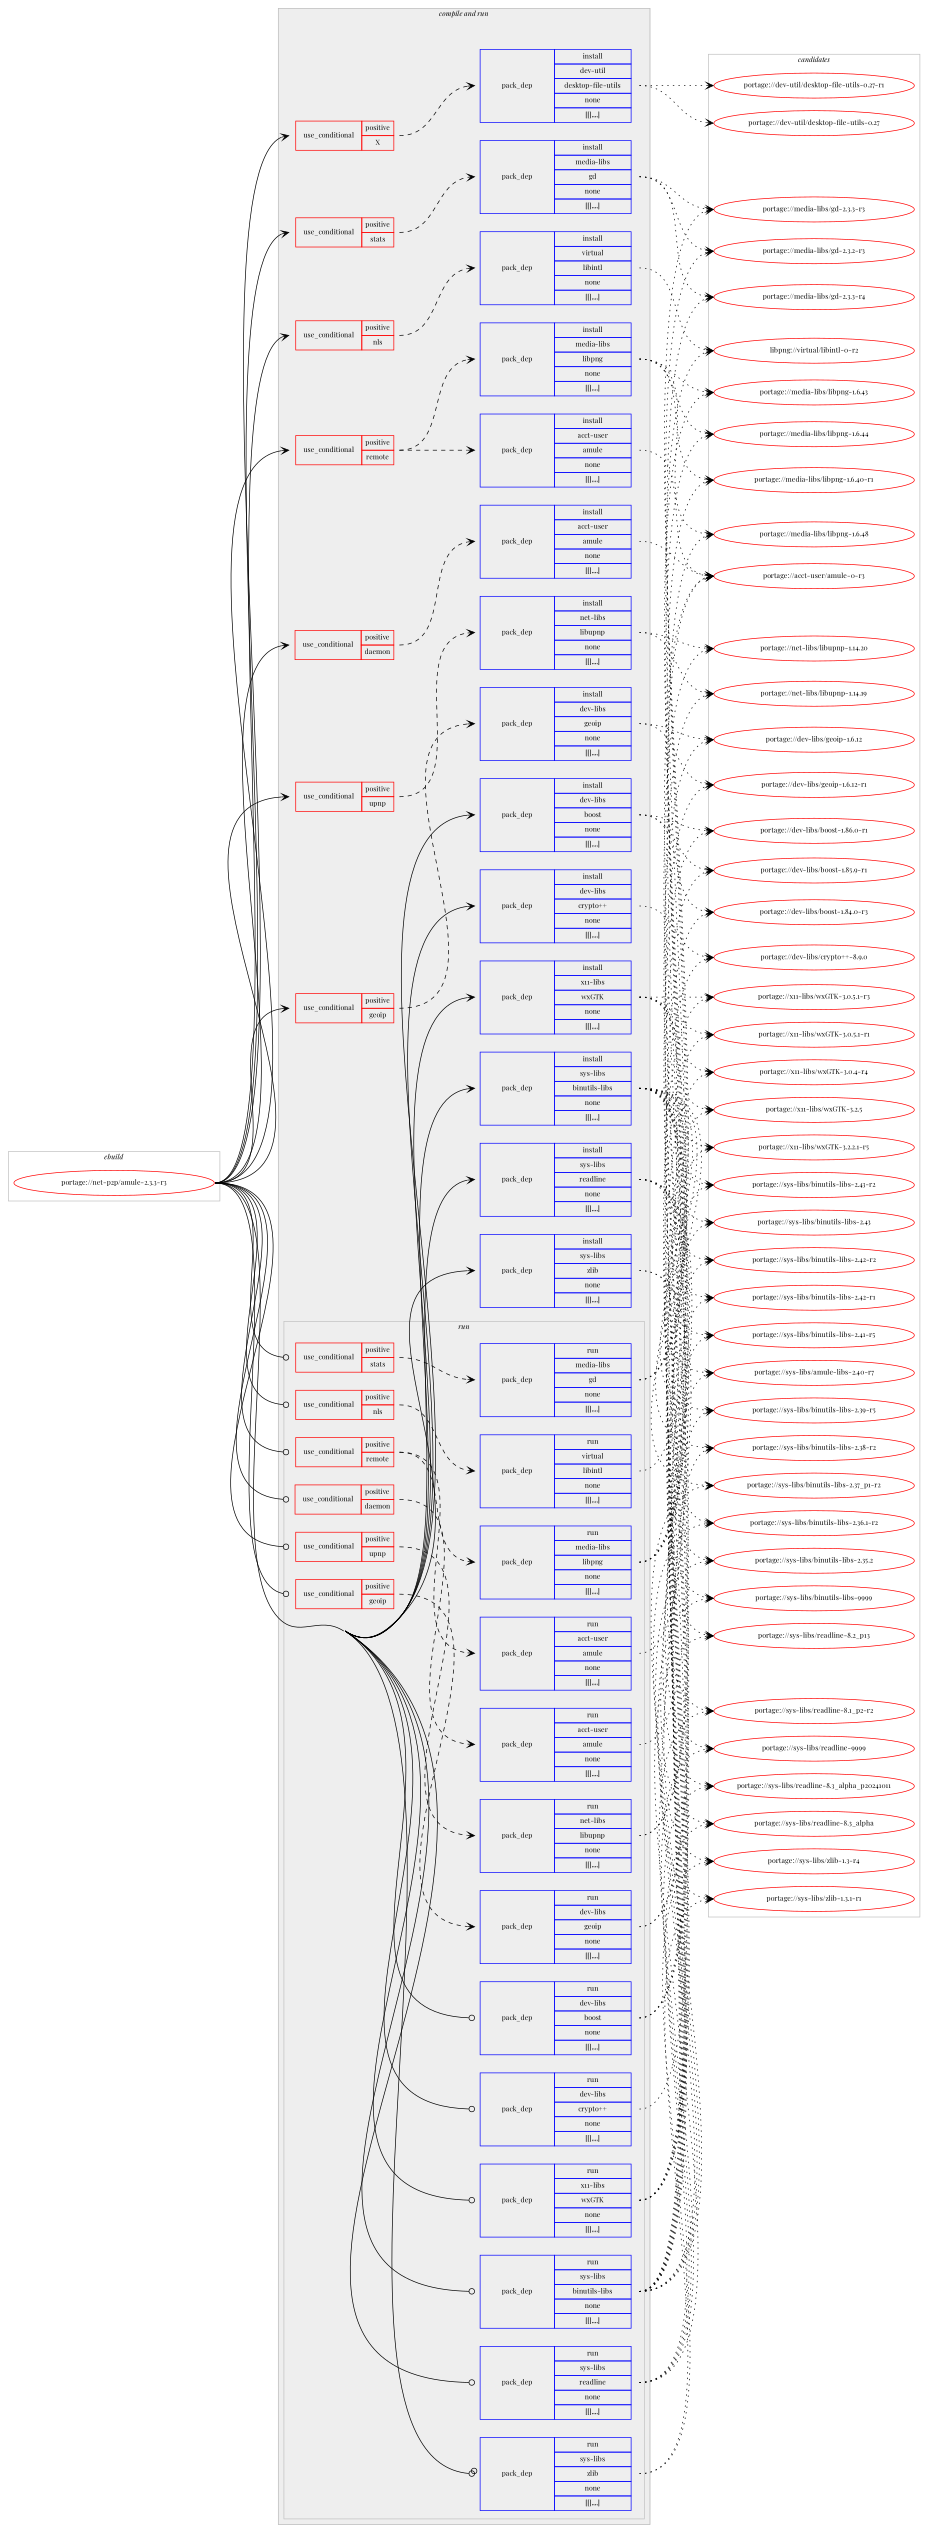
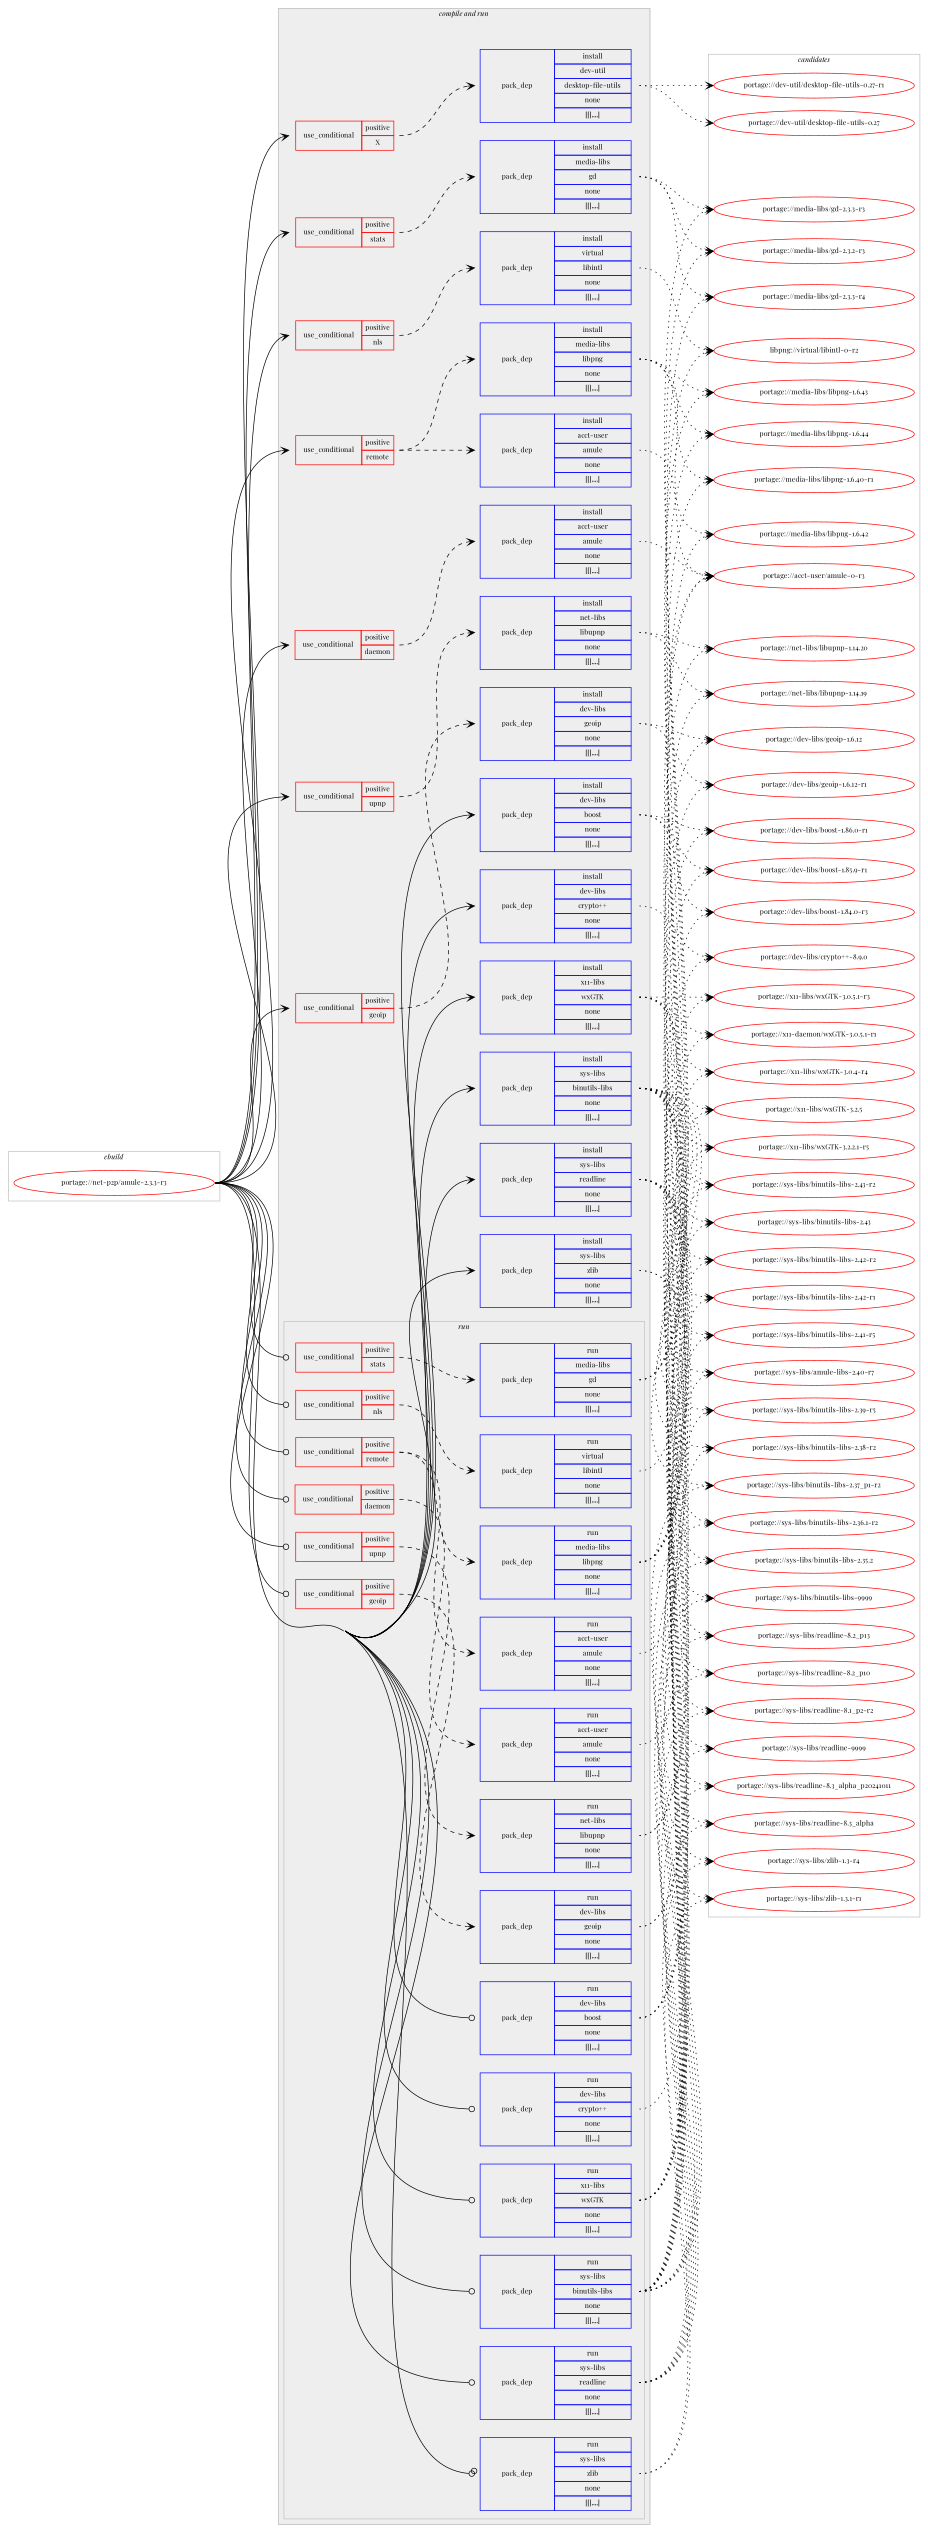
node "portage://media-libs/libpng-1.6.48": label "portage://media-libs/libpng-1.6.48" -> "portage://media-libs/libpng-1.6.42"
node "portage://x11-libs/wxGTK-3.0.5.1-r1": label "portage://x11-libs/wxGTK-3.0.5.1-r1" -> "portage://x11-daemon/wxGTK-3.0.5.1-r1"
node "portage://sys-libs/readline-8.2_p10": added
